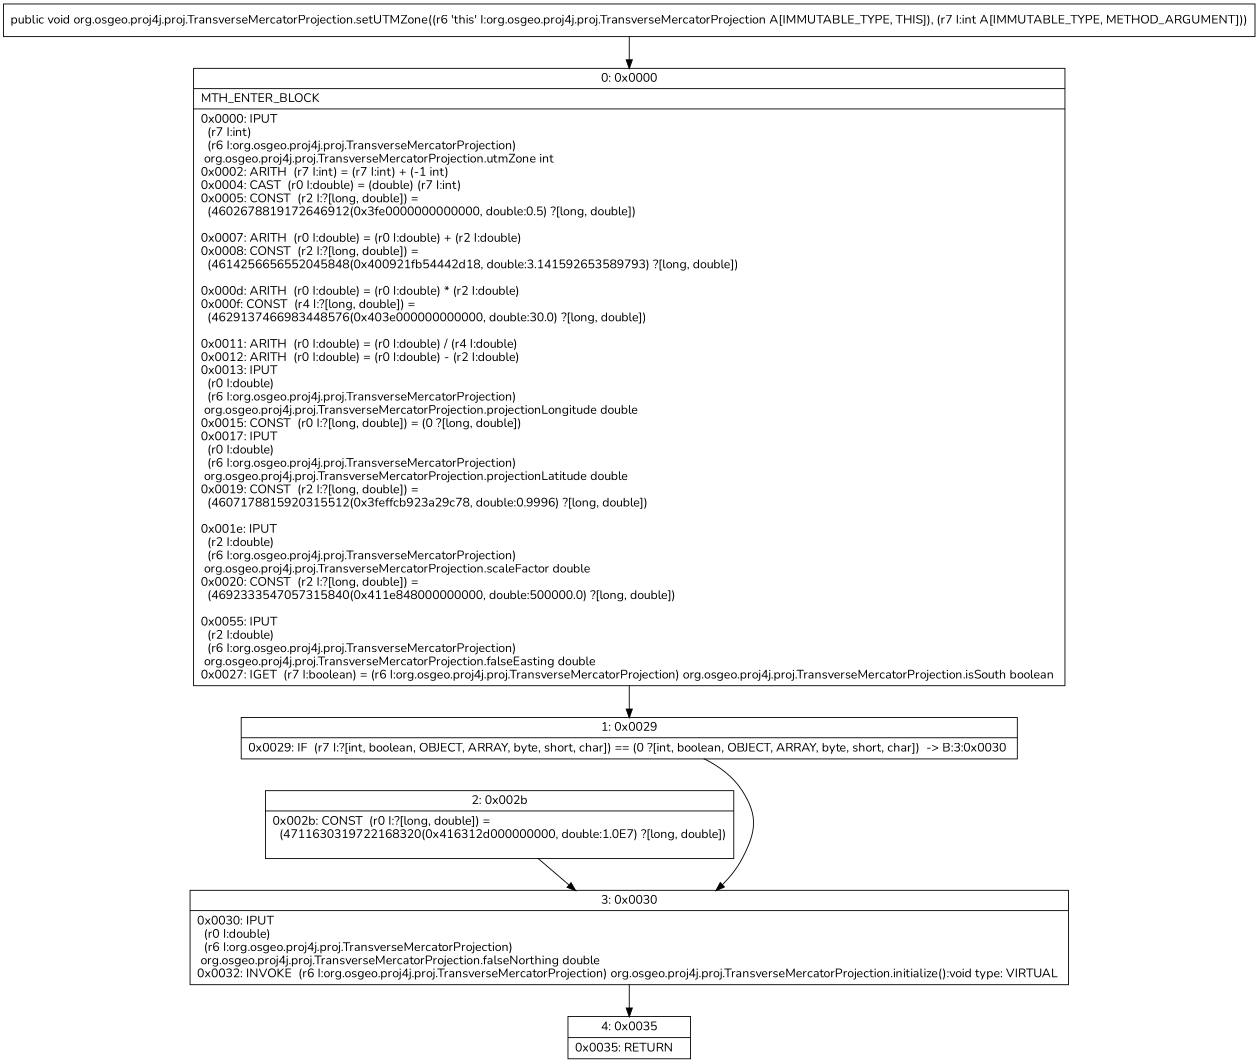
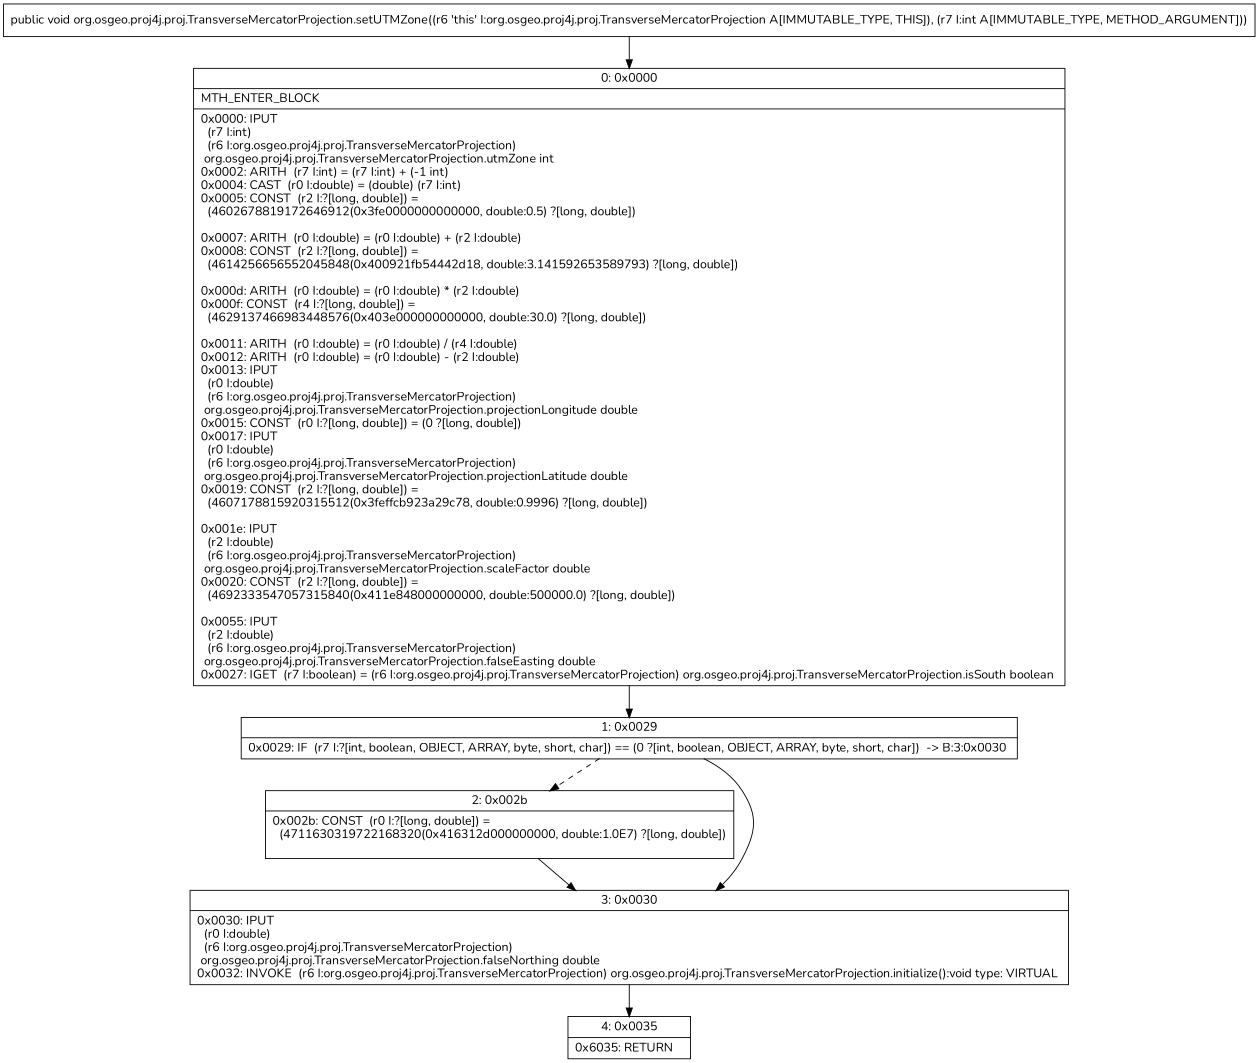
edge "1: 0x0029" -> "2: 0x002b": added
node "4: 0x0035": text "0x0035: RETURN" -> "0x6035: RETURN"
